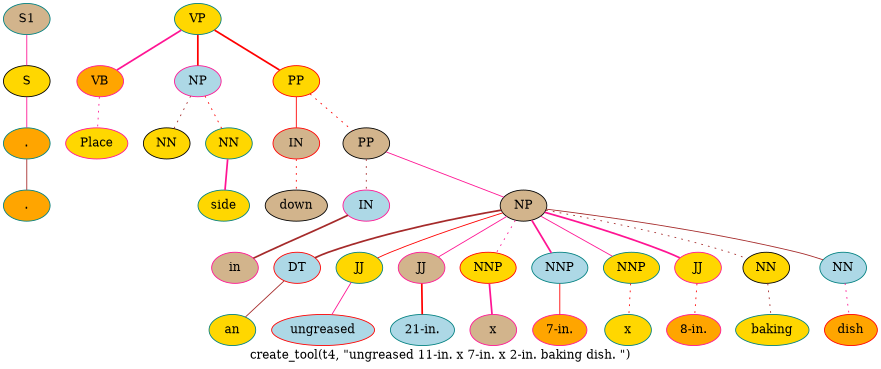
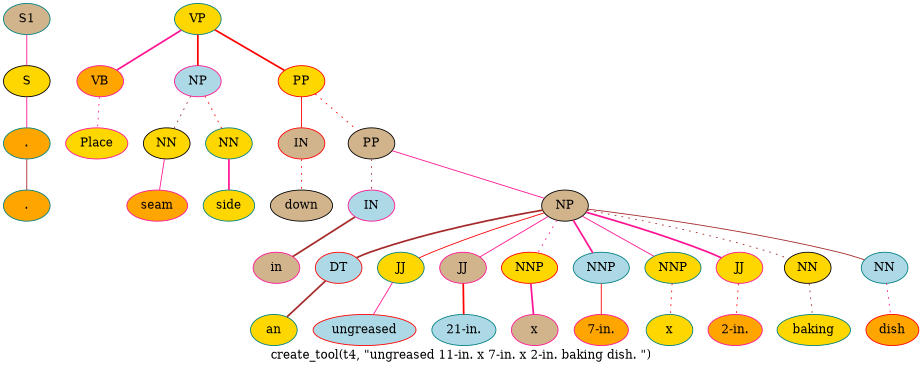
node "seam": added
edge "DT" -- "an": style solid -> bold
node "8-in.": label "8-in." -> "2-in."
